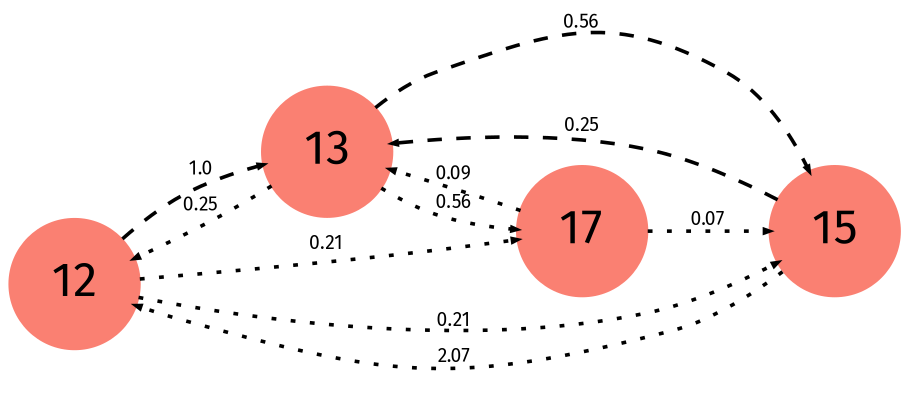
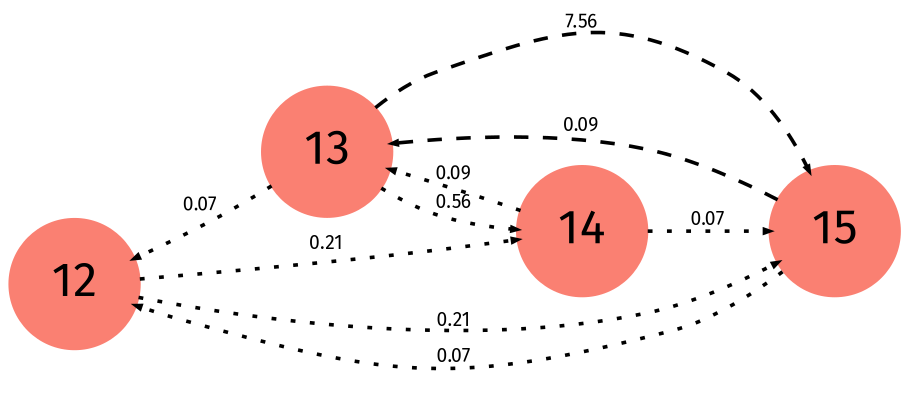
edge "13" -> "15": label "0.56" -> "7.56"
edge "15" -> "13": label "0.25" -> "0.09"
edge "12" -> "13": removed, label "1.0"
edge "13" -> "12": label "0.25" -> "0.07"
node "17": label "17" -> "14"
edge "15" -> "12": label "2.07" -> "0.07"
